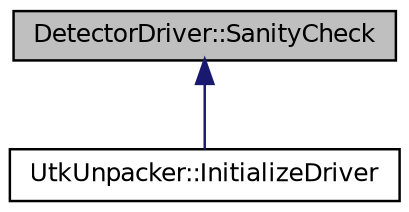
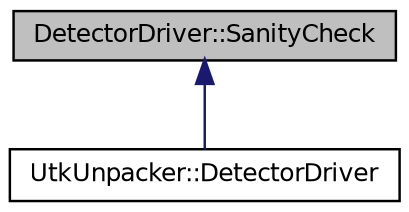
node "UtkUnpacker::InitializeDriver": label "UtkUnpacker::InitializeDriver" -> "UtkUnpacker::DetectorDriver"
